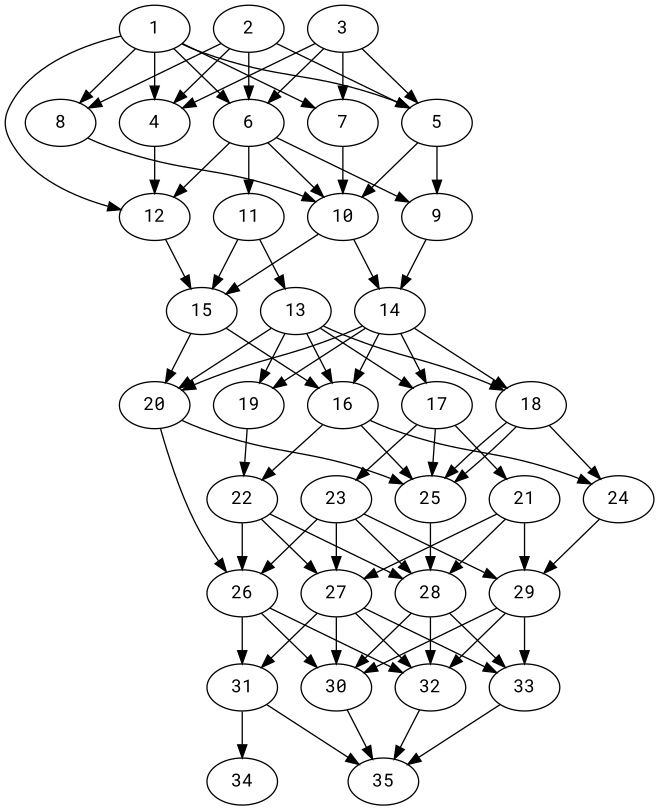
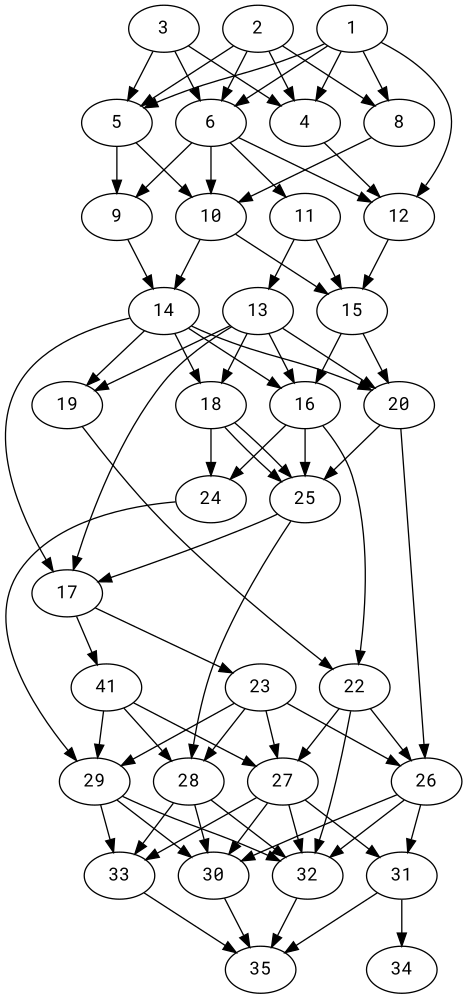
node "7": removed
edge "17" -> "25": reversed
node "21": label "21" -> "41"
edge "22" -> "28": now "22" -> "32"
